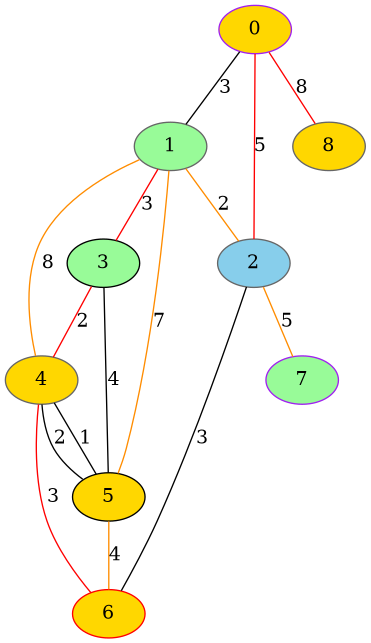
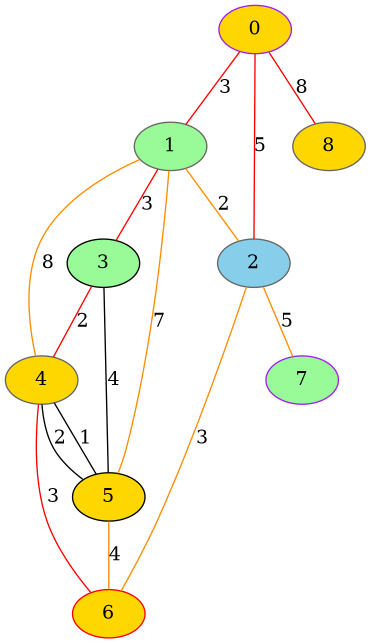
edge "0" -- "1": color black -> red
edge "2" -- "6": color black -> darkorange
